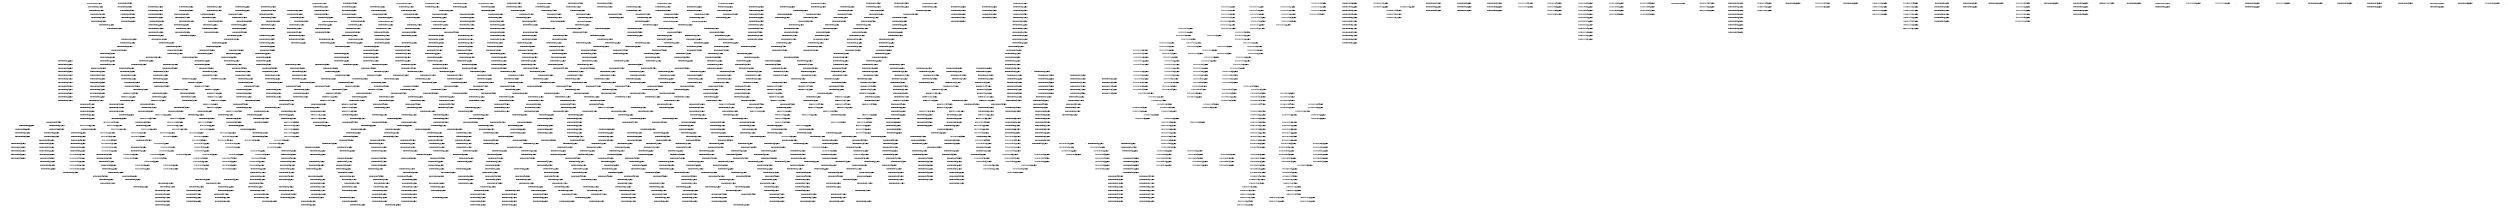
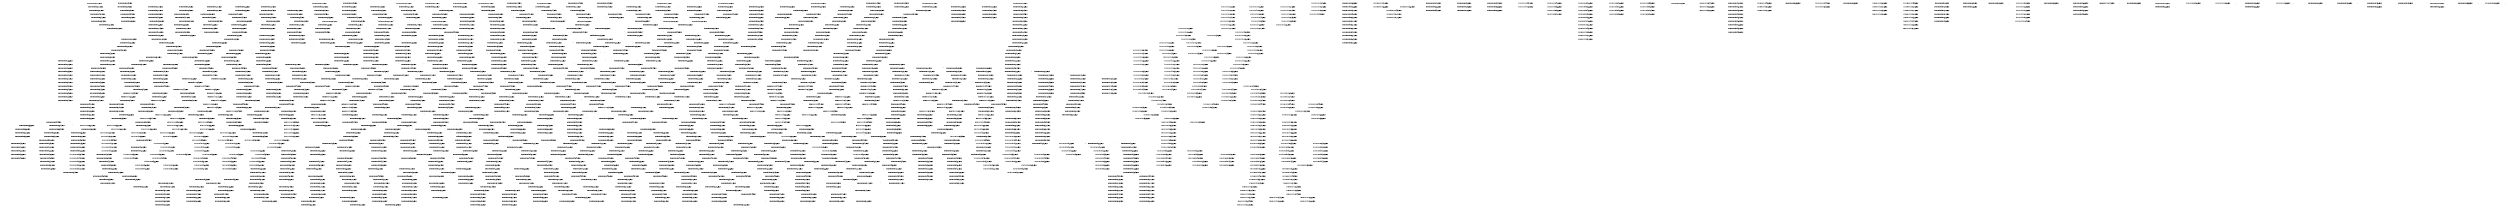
node "00001101111111111011_34-54:10-LEN:20": removed
node "00000000000000000000_43-63:36-LEN:20": added
